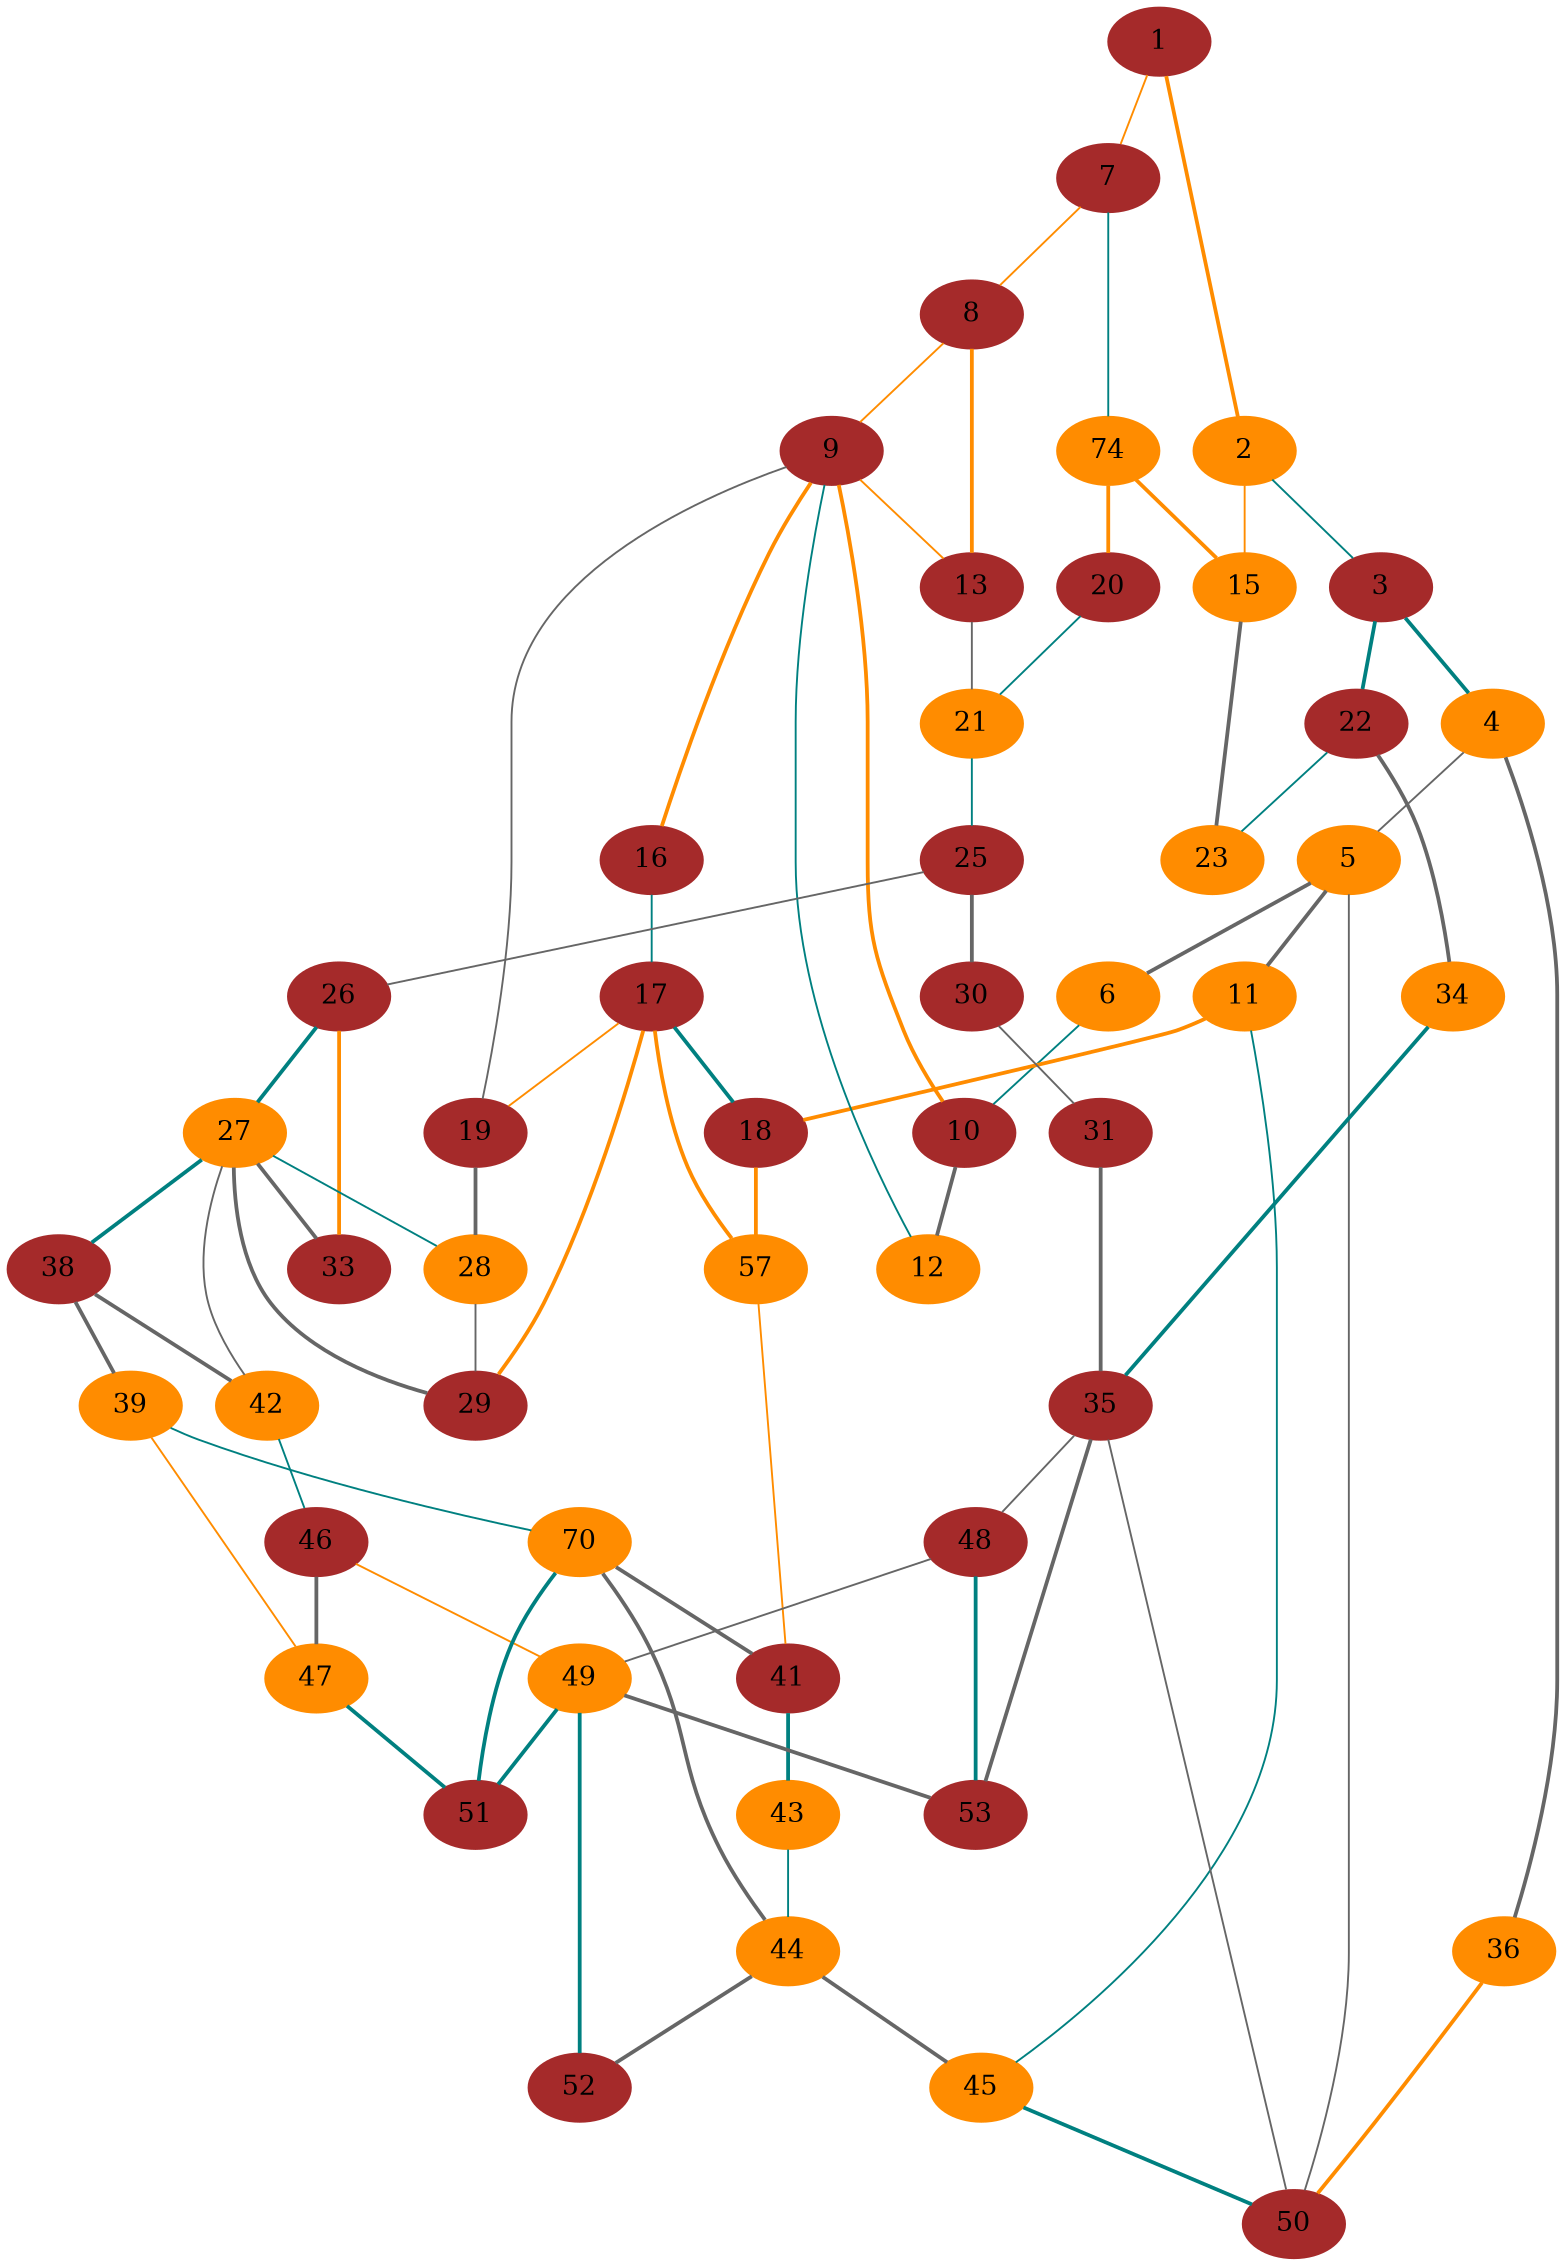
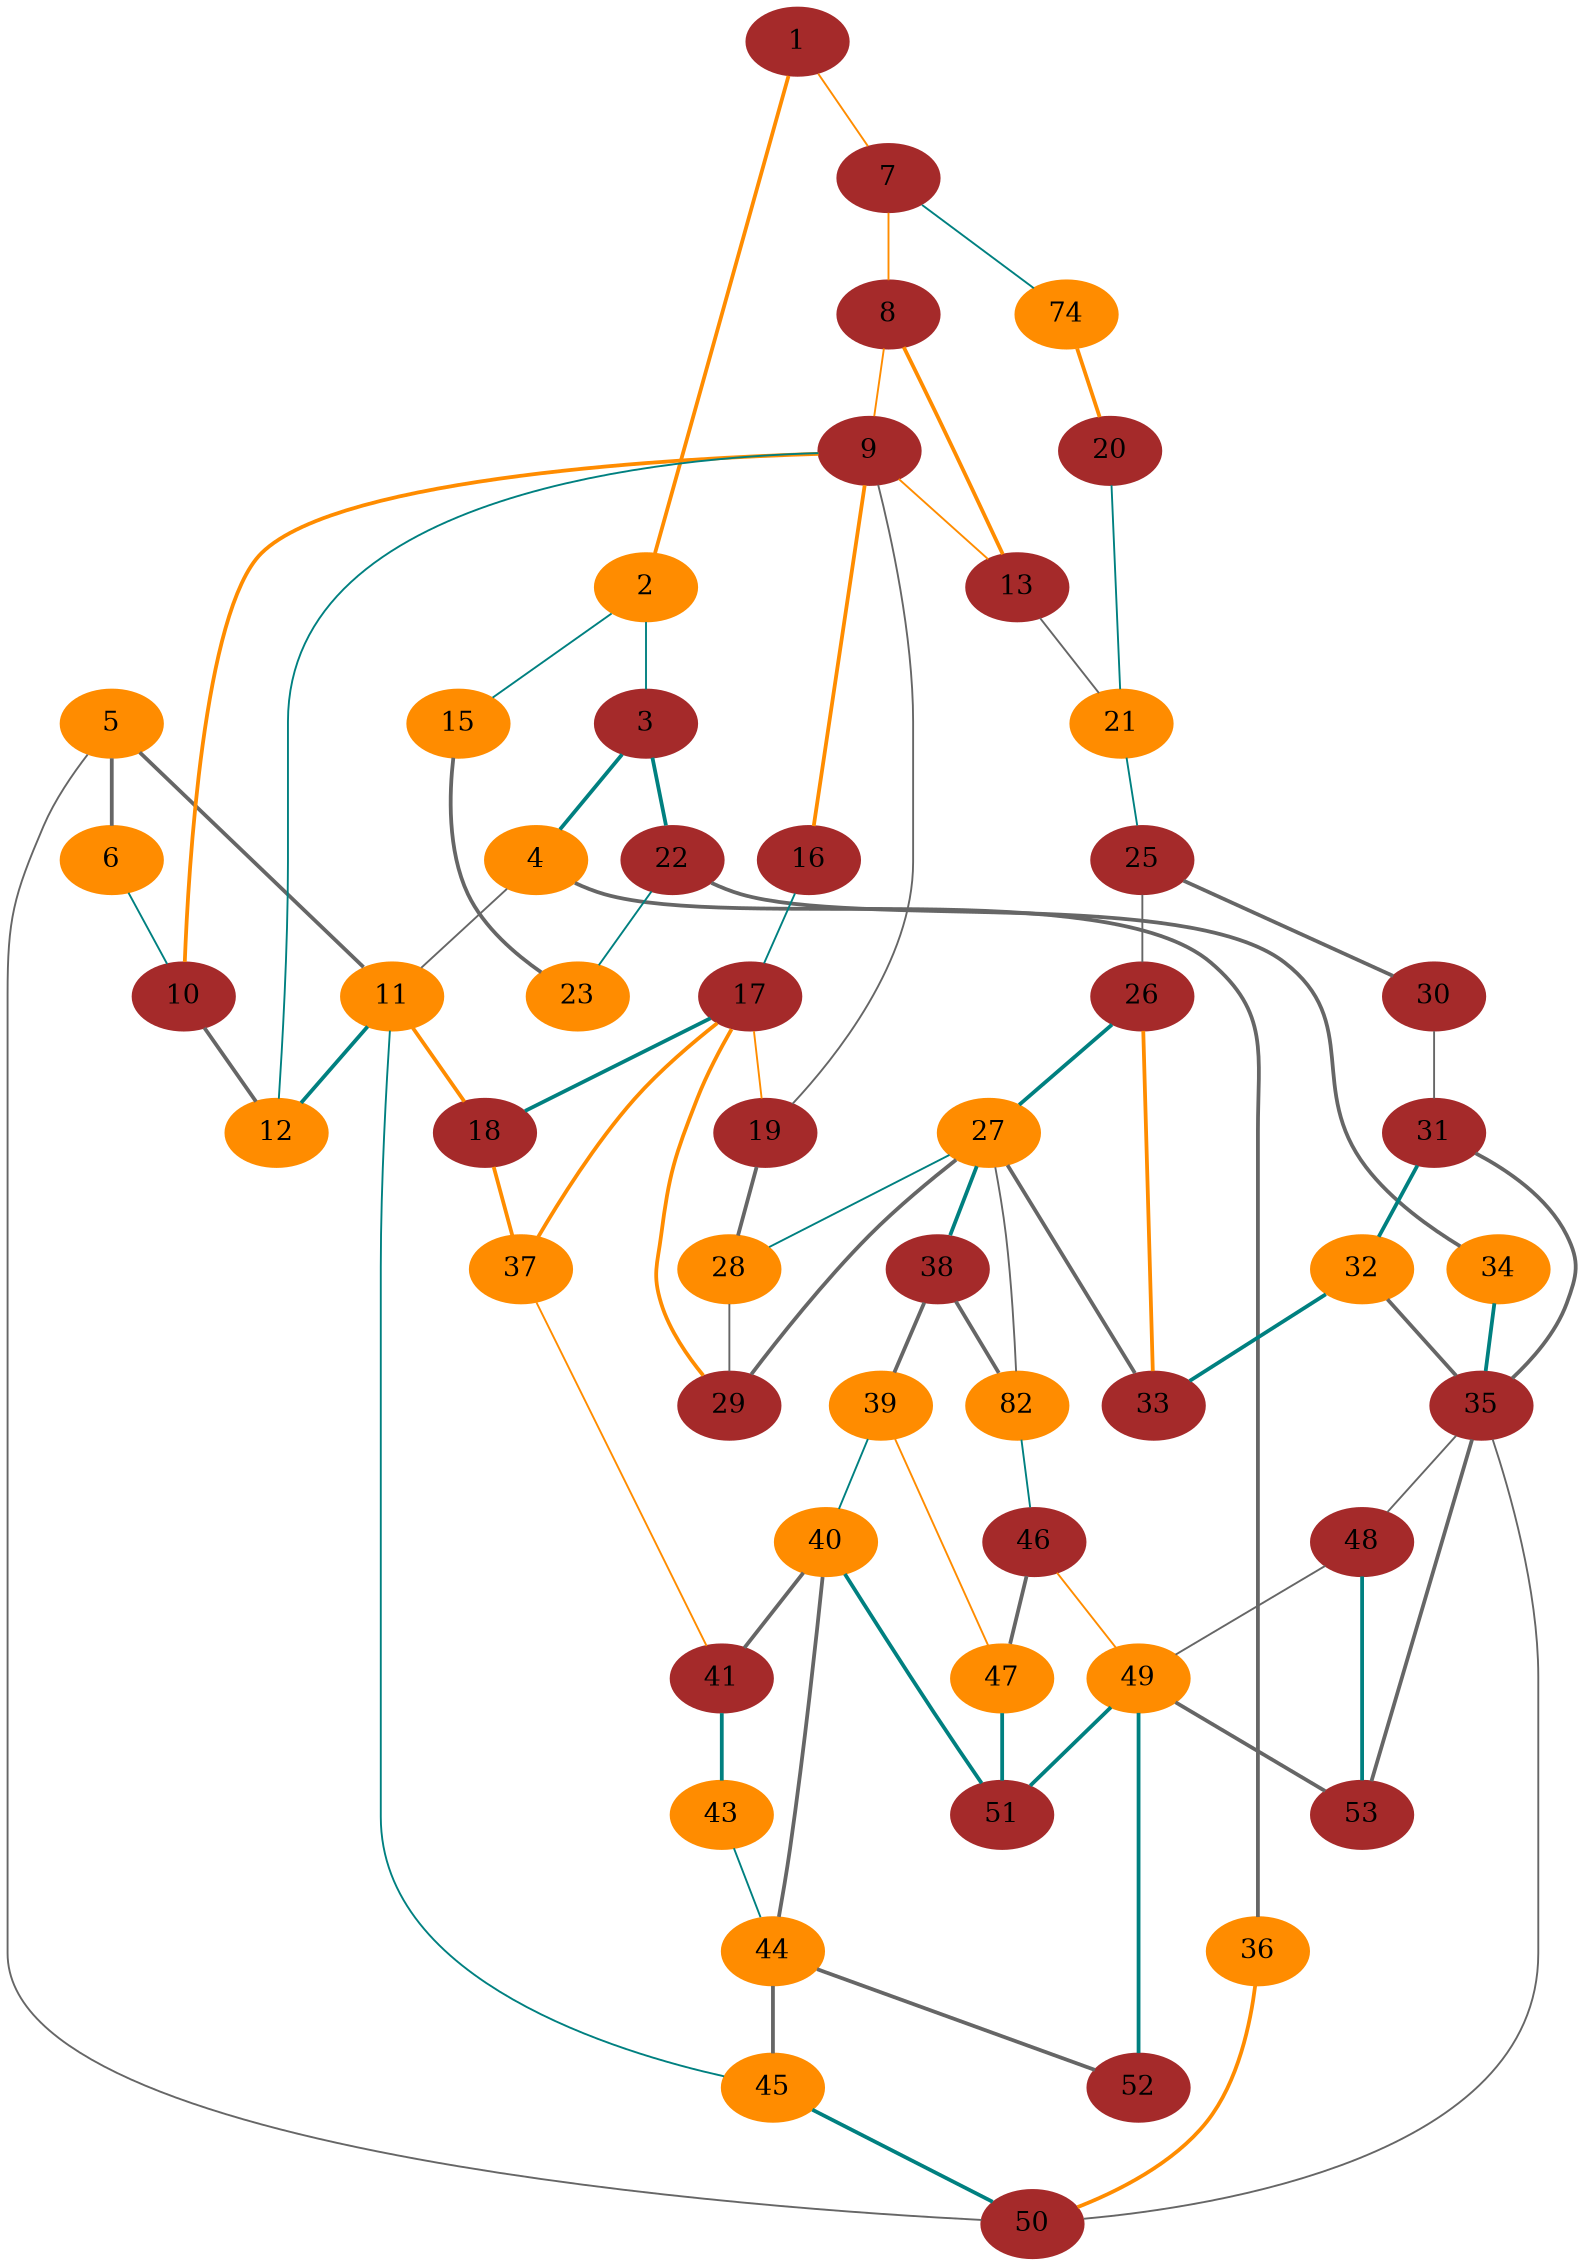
edge "74" -- "15": removed
edge "2" -- "15": color darkorange -> teal
edge "4" -- "5": now "4" -- "11"
edge "11" -- "12": added
node "57": label "57" -> "37"
node "32": added
node "42": label "42" -> "82"
node "70": label "70" -> "40"
